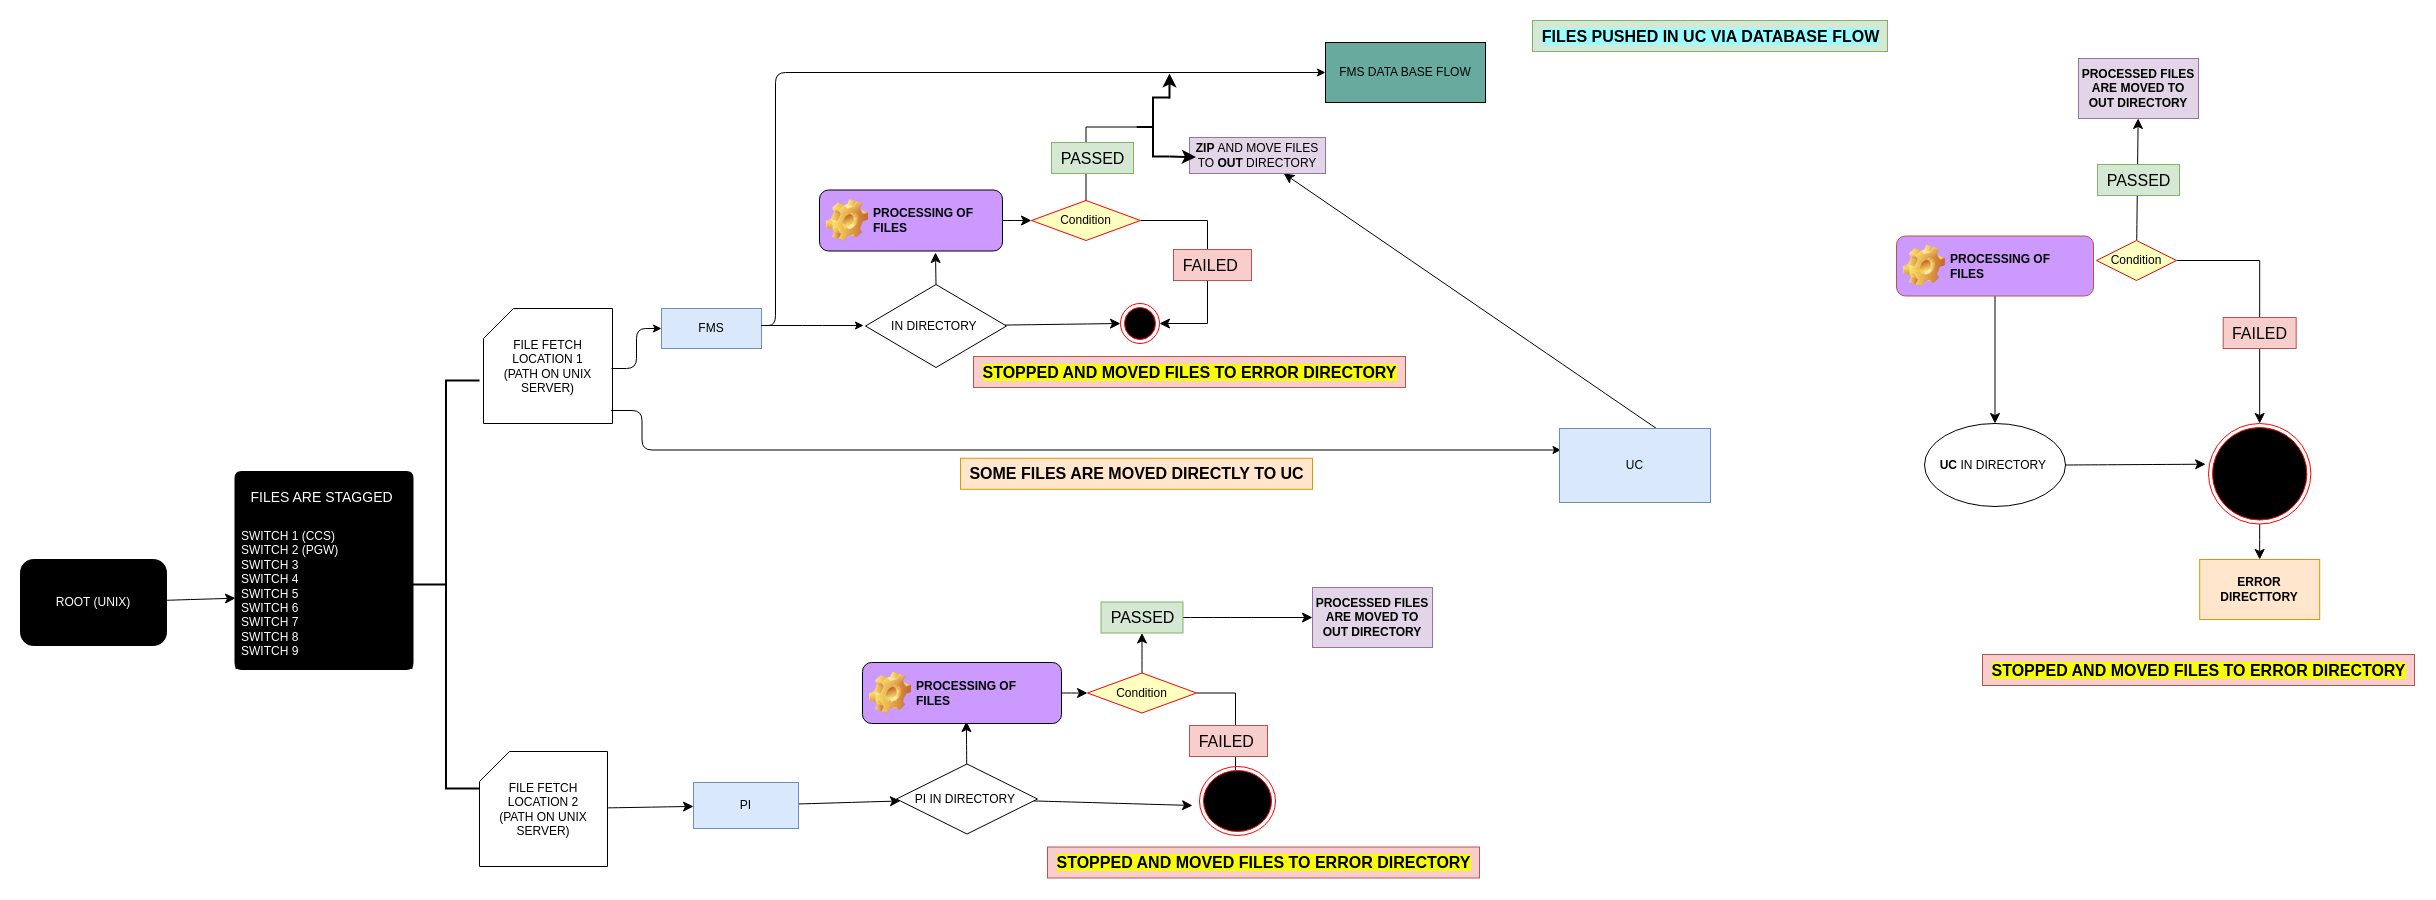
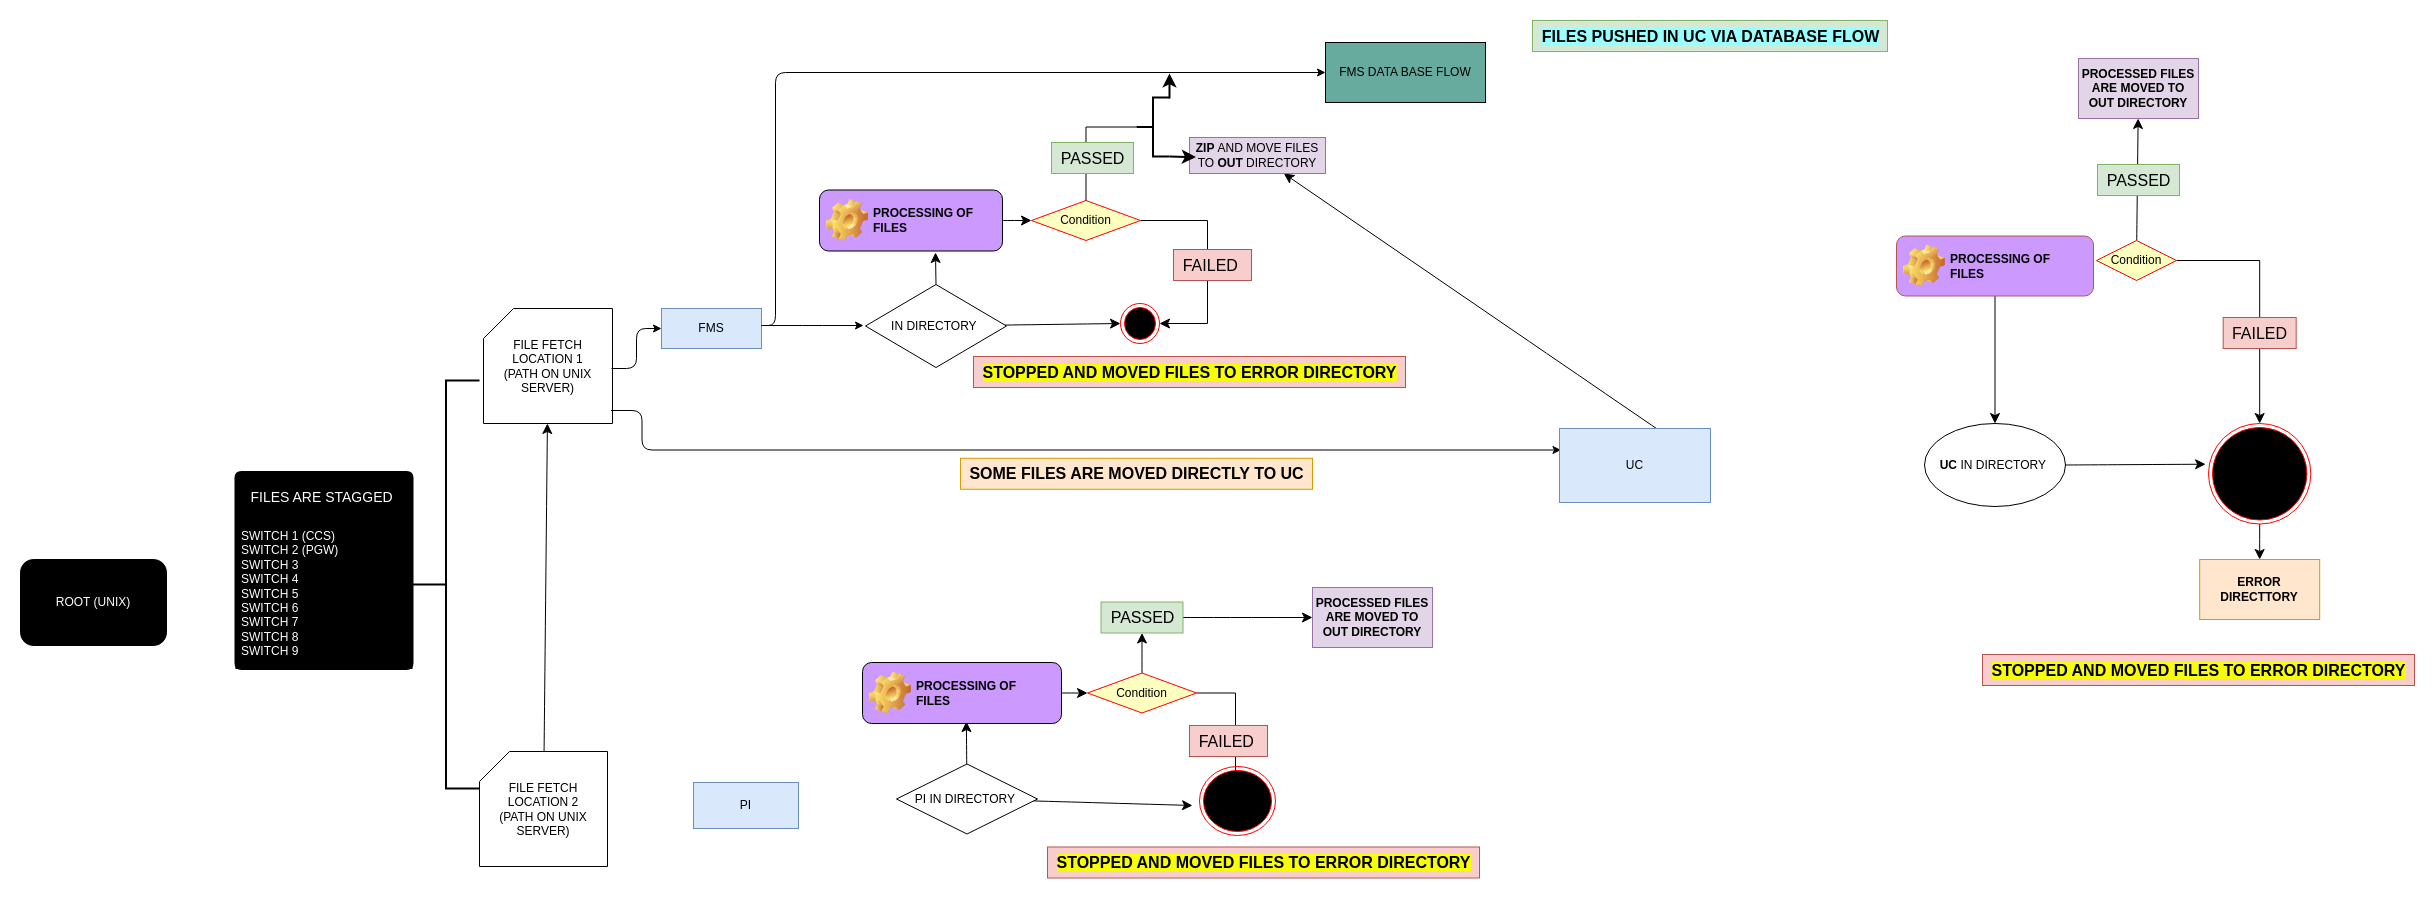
edge "ROOT (UNIX)" -> "SWITCH 1 (CCS) SWITCH 2 (PGW) SWITCH 3 SWITCH 4 SWITCH 5 SWITCH 6 SWITCH 7 SWITCH 8 SWITCH 9": removed
edge "PI" -> "PI IN DIRECTORY": removed
edge "FILE FETCH LOCATION 2 (PATH ON UNIX SERVER)" -> "PI": now "FILE FETCH LOCATION 2 (PATH ON UNIX SERVER)" -> "FILE FETCH LOCATION 1 (PATH ON UNIX SERVER)"
